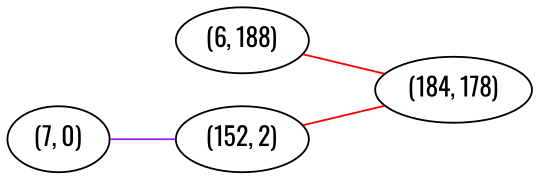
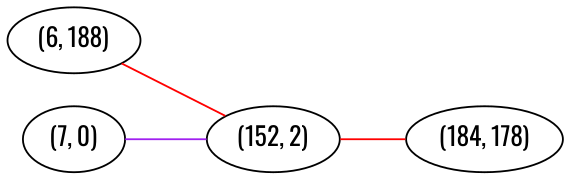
edge "(6, 188)" -- "(184, 178)": now "(6, 188)" -- "(152, 2)"
